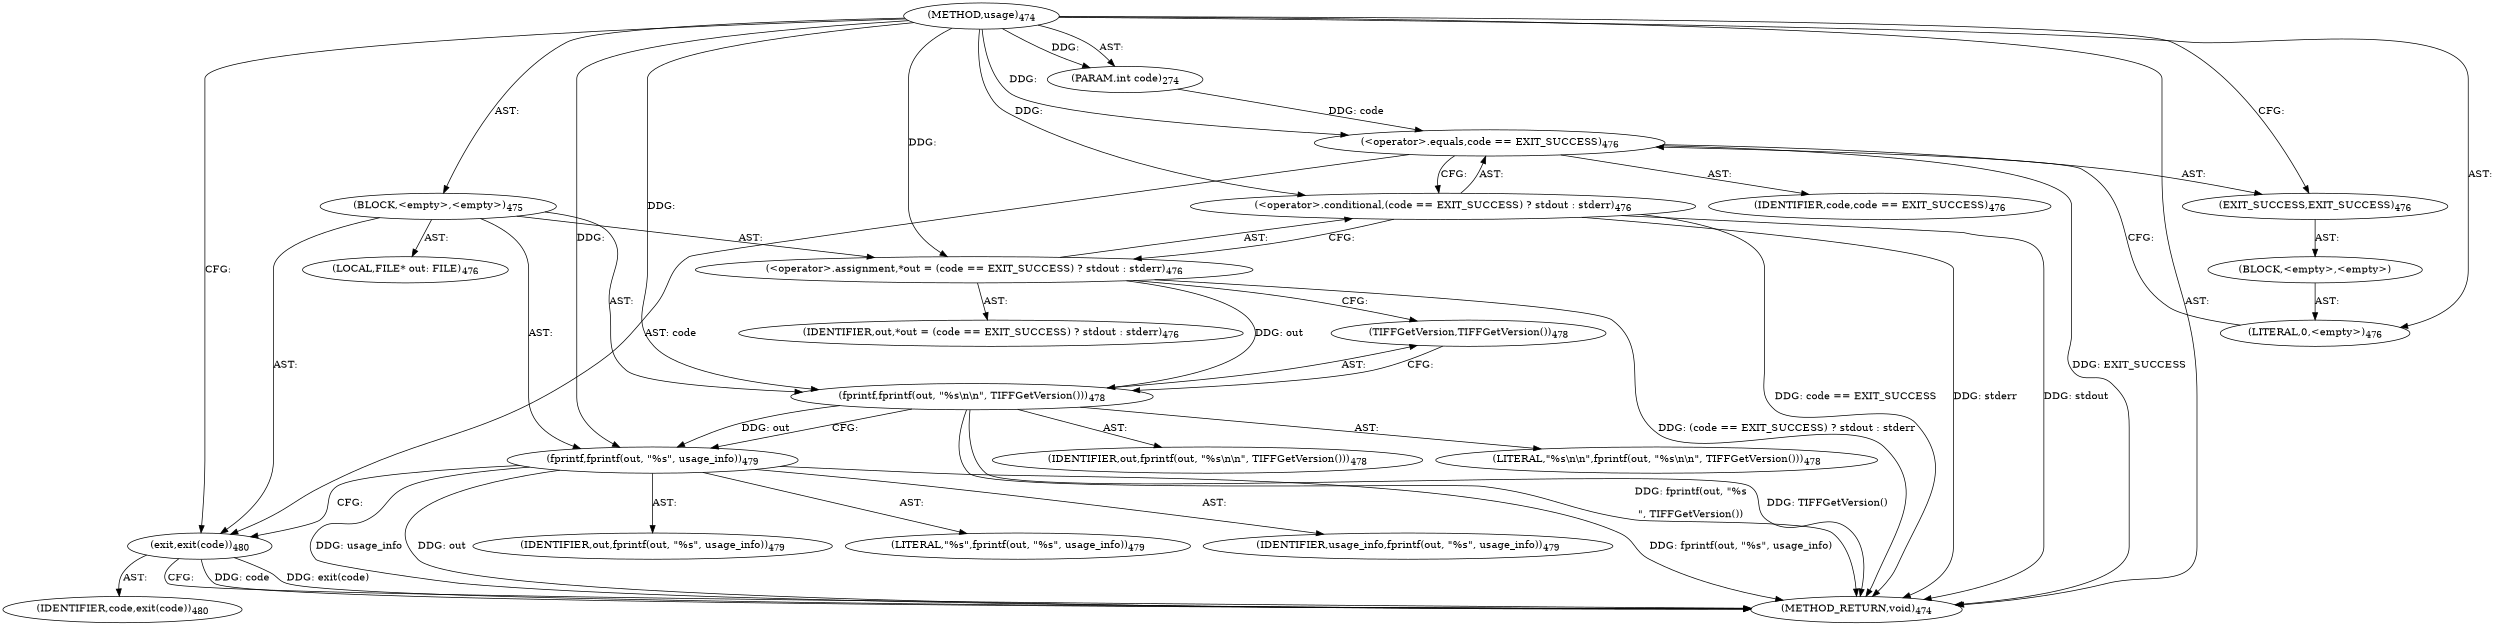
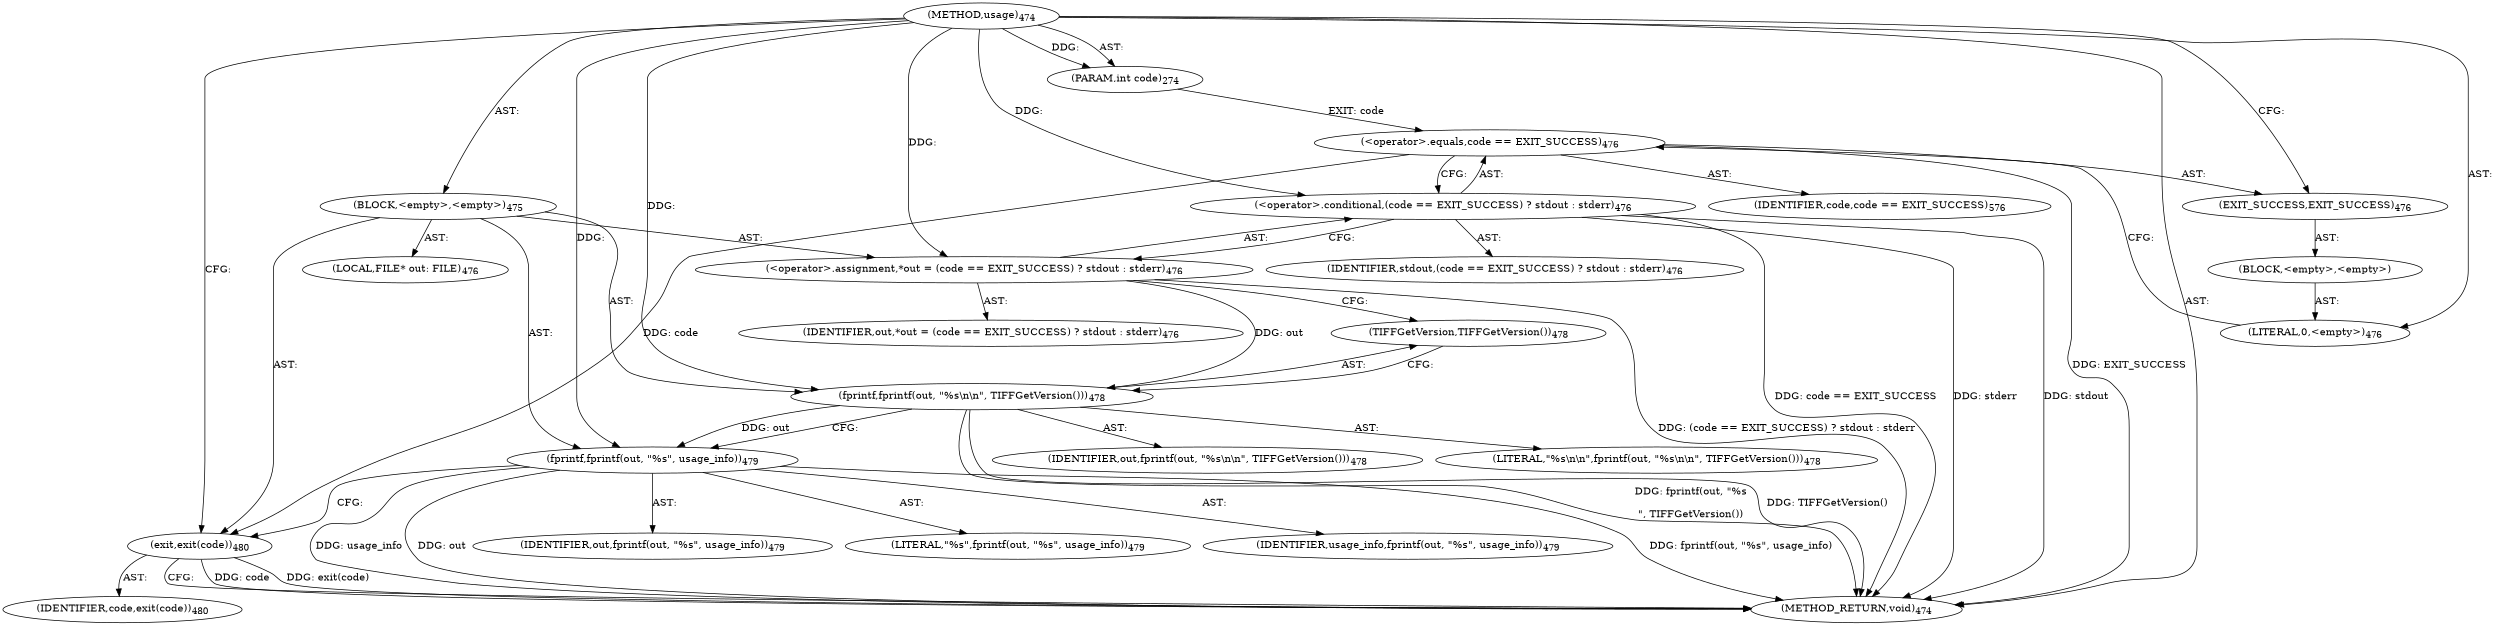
edge "(PARAM,int code)" -> "(<operator>.equals,code == EXIT_SUCCESS)": label "DDG: code" -> "EXIT: code"
edge "(METHOD,usage)" -> "(<operator>.equals,code == EXIT_SUCCESS)": removed, label "DDG:"
node "(IDENTIFIER,code,code == EXIT_SUCCESS)": text "476" -> "576"
node "(IDENTIFIER,stdout,(code == EXIT_SUCCESS) ? stdout : stderr)": added
edge "(<operator>.equals,code == EXIT_SUCCESS)" -> "(exit,exit(code))": label "AST: code" -> "DDG: code"
